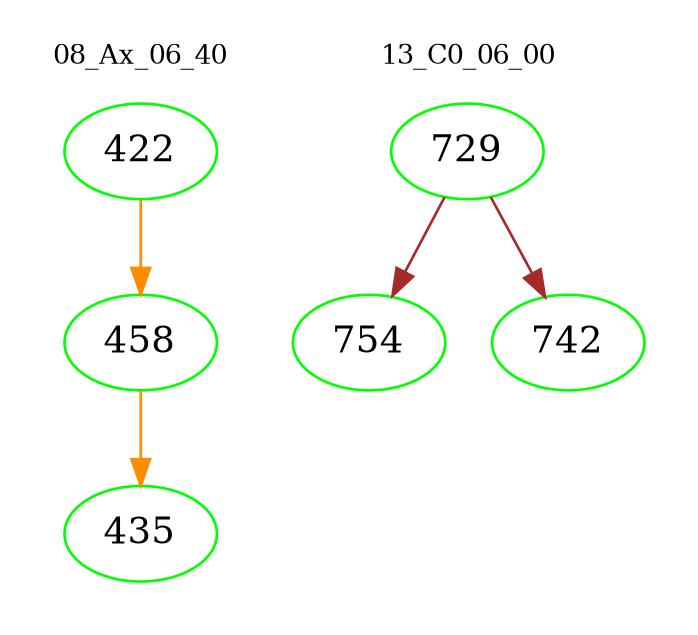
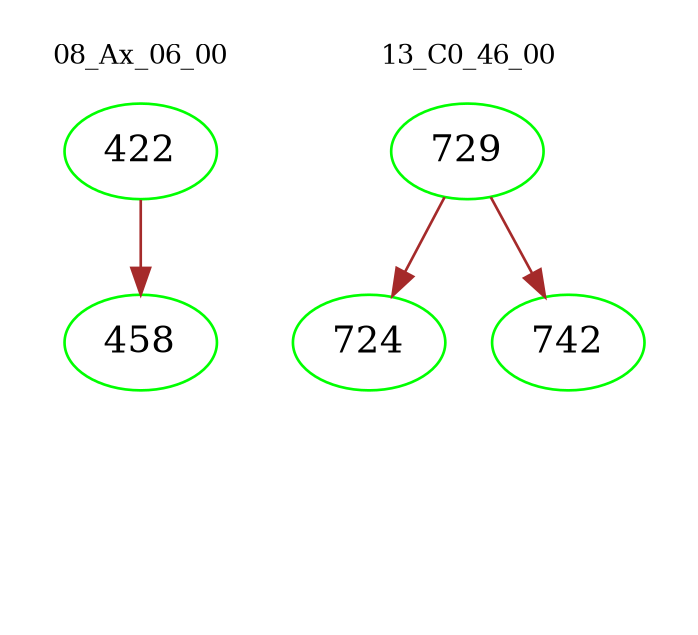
cluster "08_Ax_06_40": label "08_Ax_06_40" -> "08_Ax_06_00"
cluster "13_C0_06_00": label "13_C0_06_00" -> "13_C0_46_00"
edge "422" -> "458": color darkorange -> brown
node "754": label "754" -> "724"
node "435": removed
